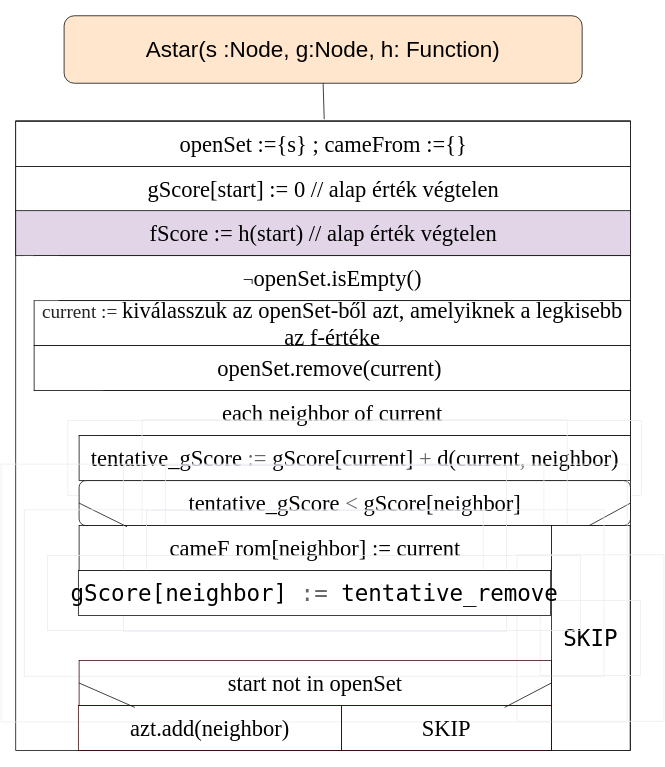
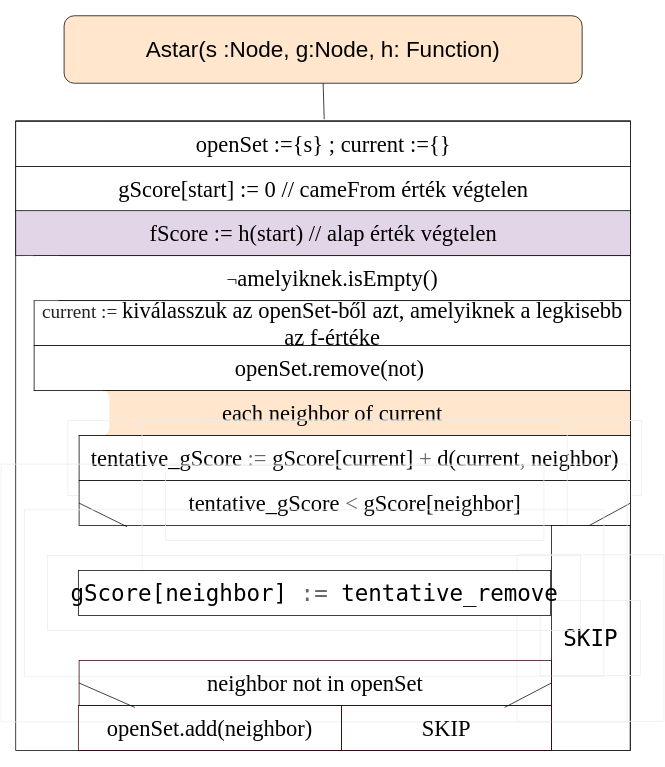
node "openSet :={s} ; cameFrom :={}": label "openSet :={s} ; cameFrom :={}" -> "openSet :={s} ; current :={}"
node "gScore[start] := 0 // alap érték végtelen": label "gScore[start] := 0 // alap érték végtelen" -> "gScore[start] := 0 // cameFrom érték végtelen"
node "¬openSet.isEmpty()": label "¬openSet.isEmpty()" -> "¬amelyiknek.isEmpty()"
node "openSet.remove(current)": label "openSet.remove(current)" -> "openSet.remove(not)"
node "each neighbor of current": fillcolor #ffffff -> #ffe6cc
node "tentative_gScore < gScore[neighbor]": shape rounded rectangle -> rectangle
node "cameF rom[neighbor] := current": removed
node "start not in openSet": label "start not in openSet" -> "neighbor not in openSet"
node "azt.add(neighbor)": label "azt.add(neighbor)" -> "openSet.add(neighbor)"
